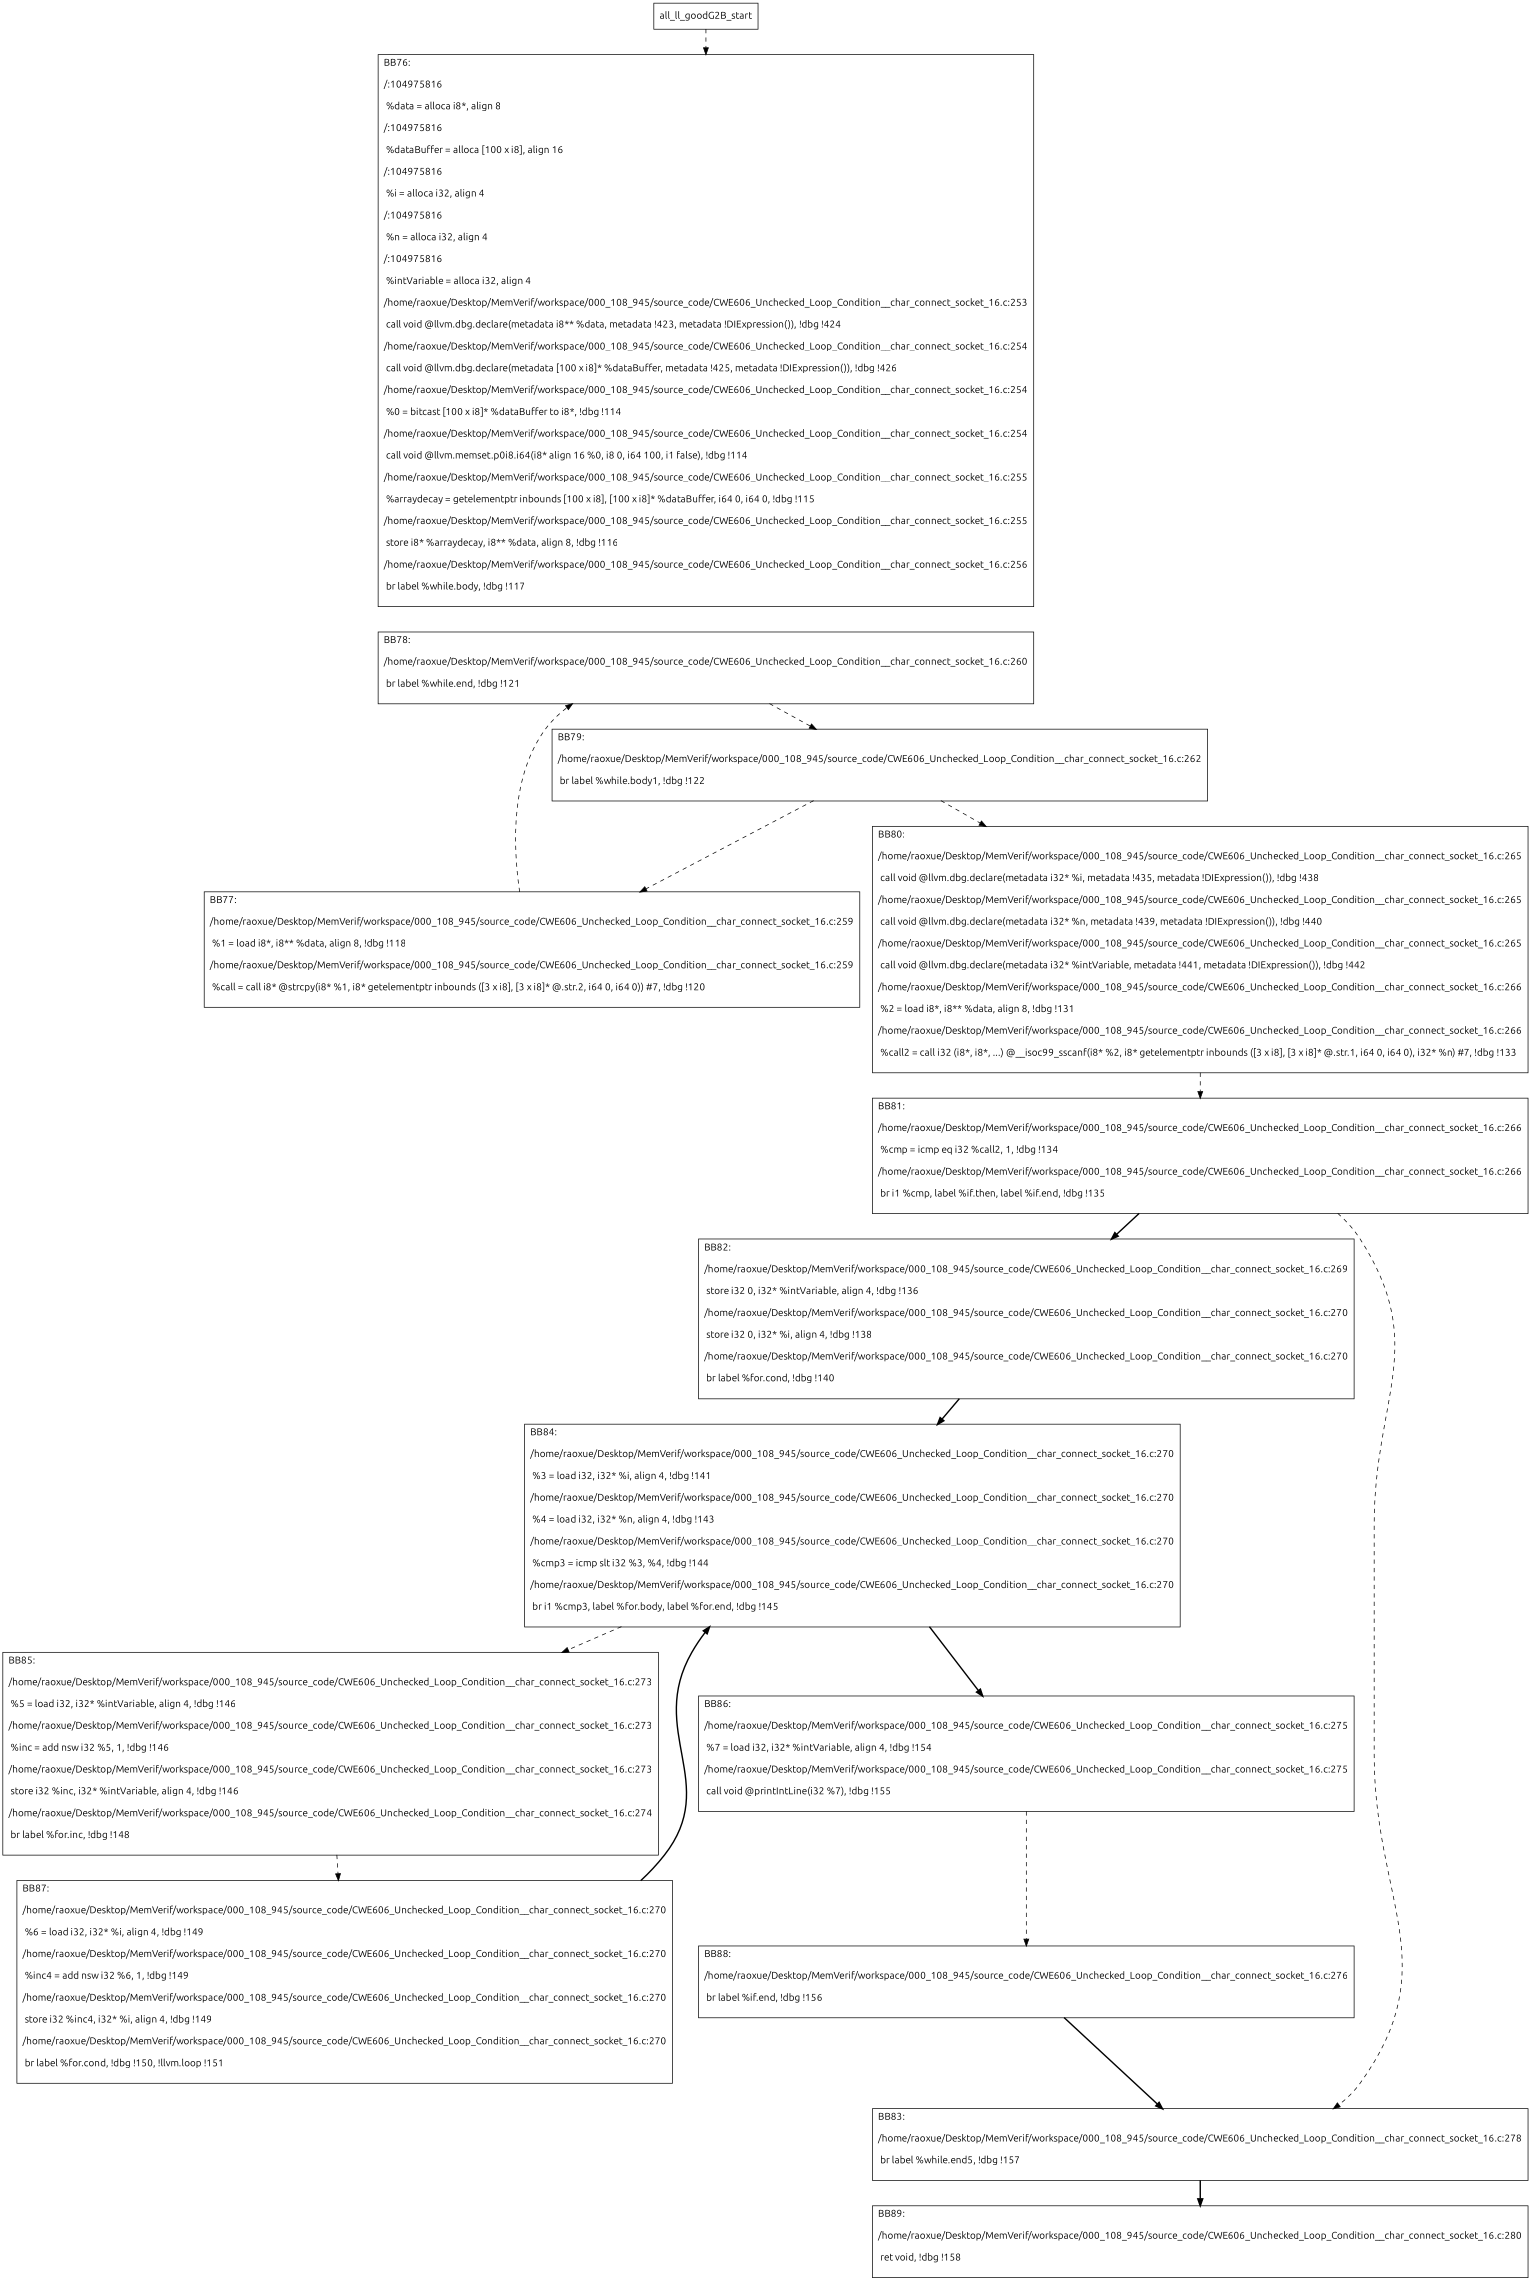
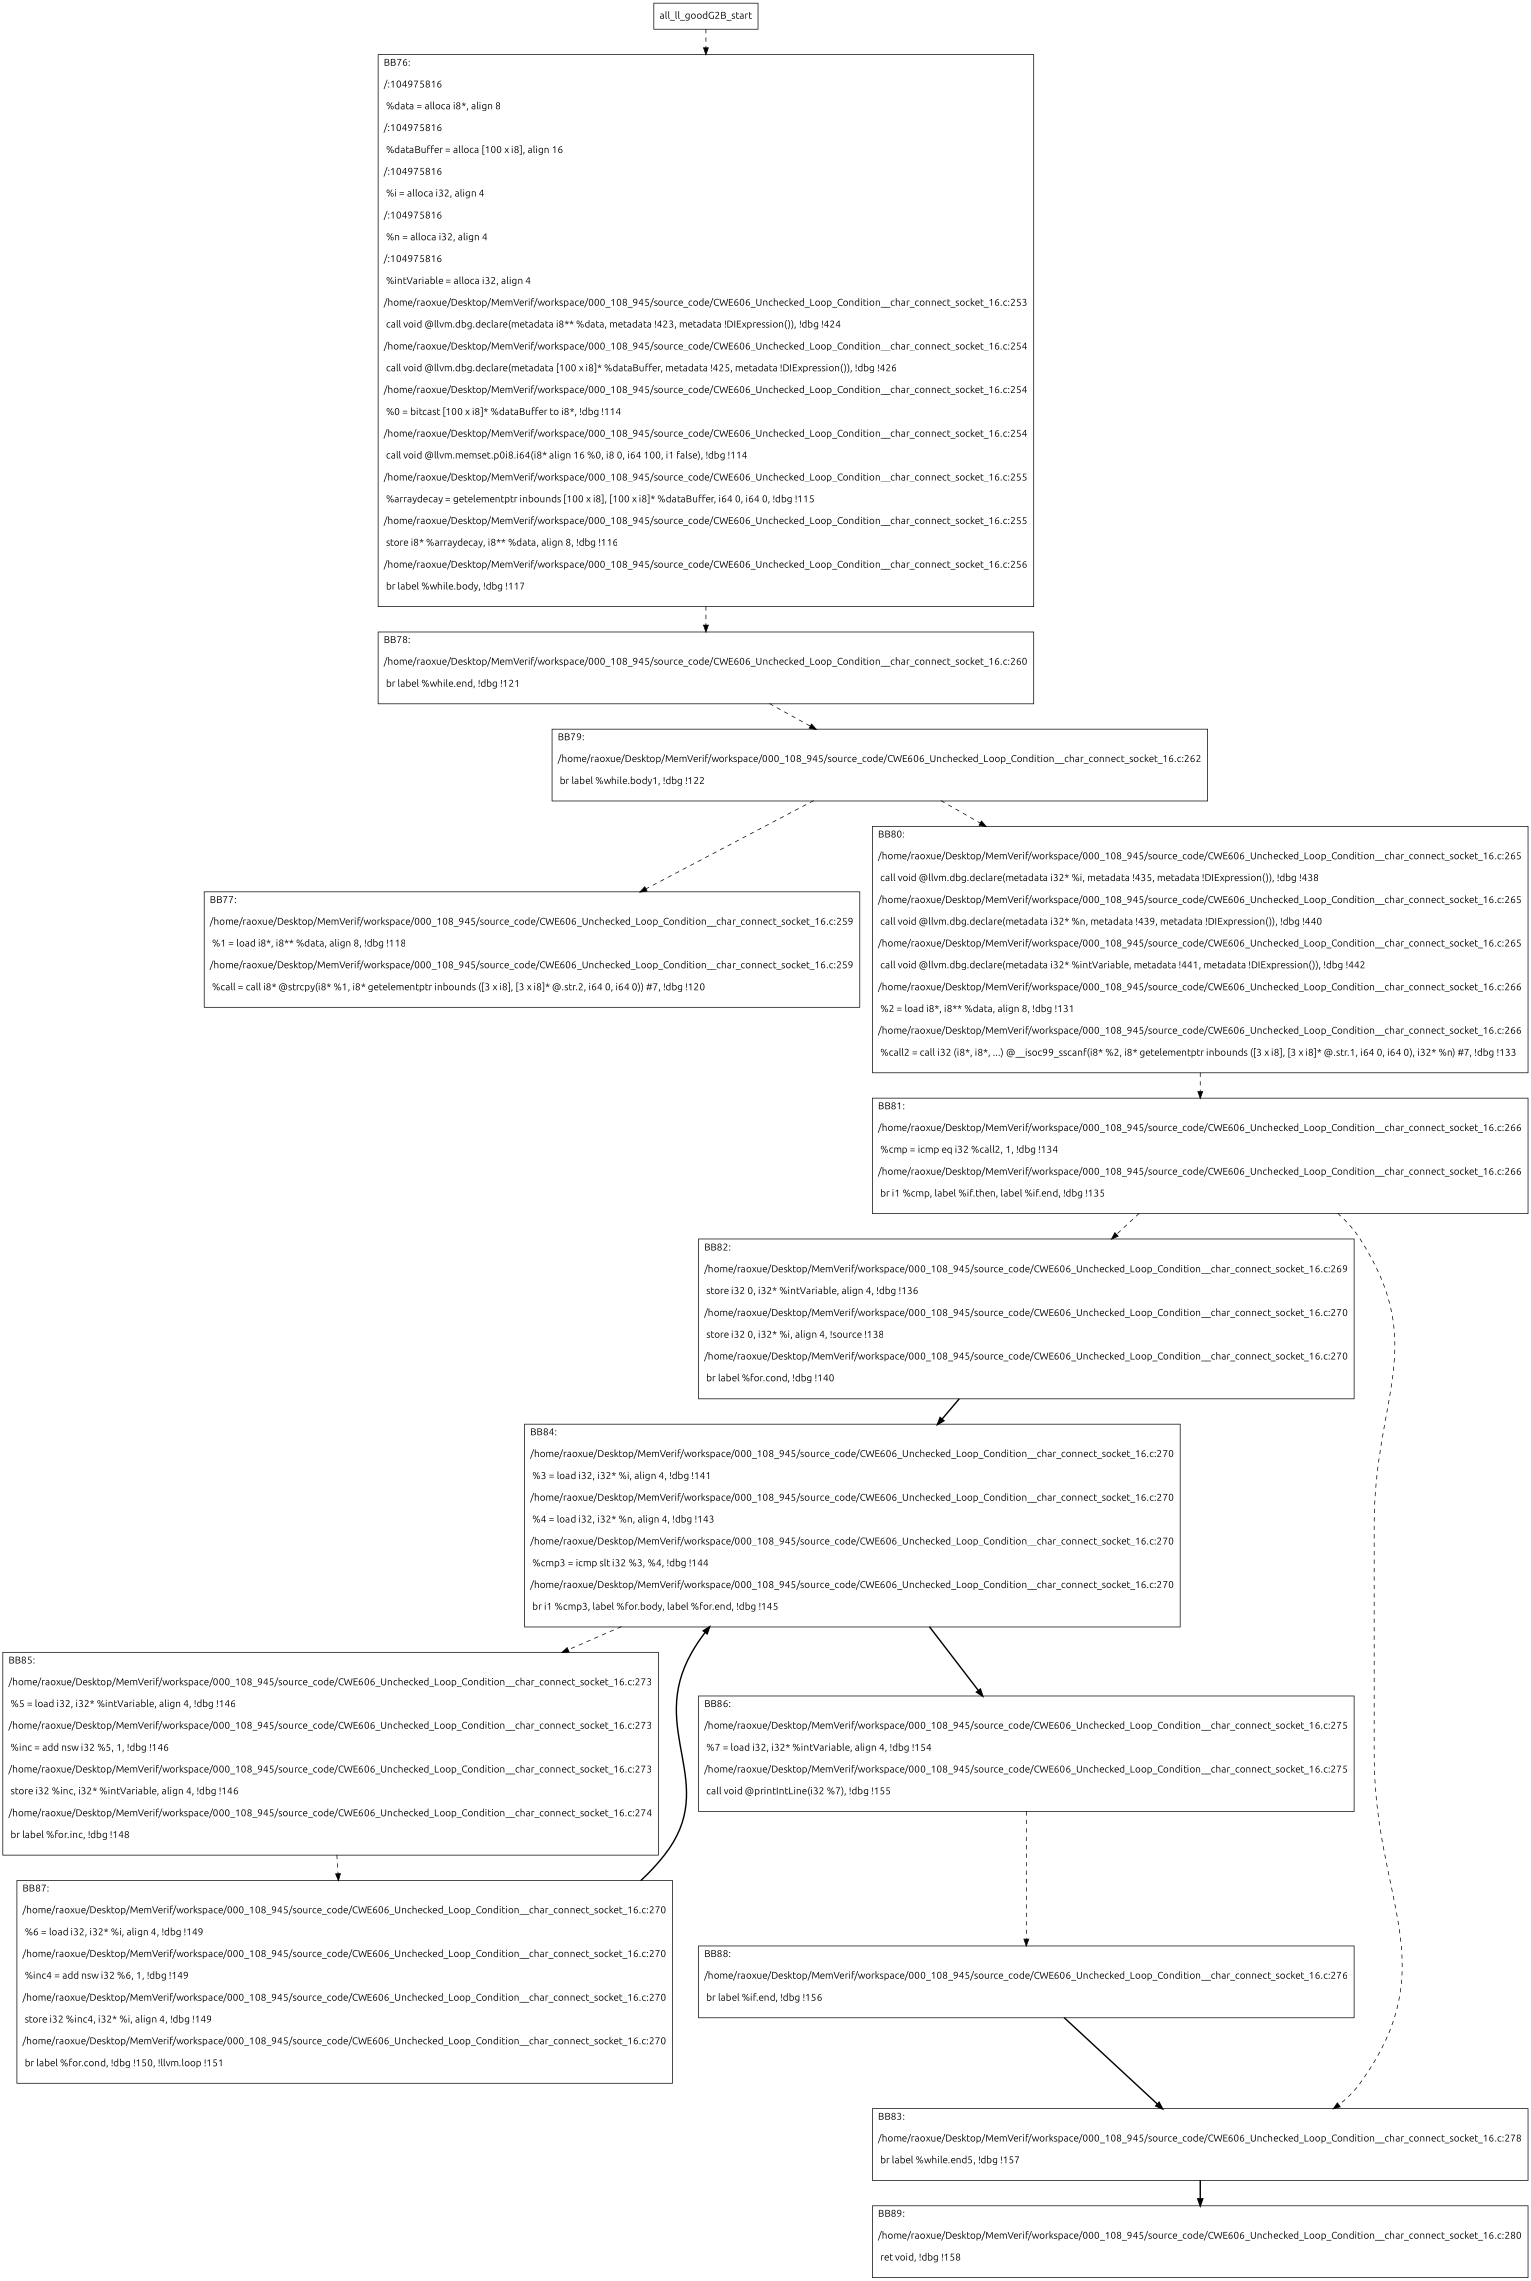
edge "BB77:" -> "BB78:": now "BB76:" -> "BB78:"
edge "BB81:" -> "BB82:": style bold -> dashed
node "BB82:": text "store i32 0, i32* %i, align 4, !dbg !138" -> "store i32 0, i32* %i, align 4, !source !138"
